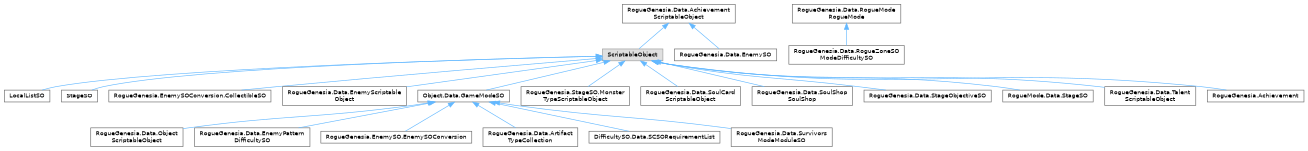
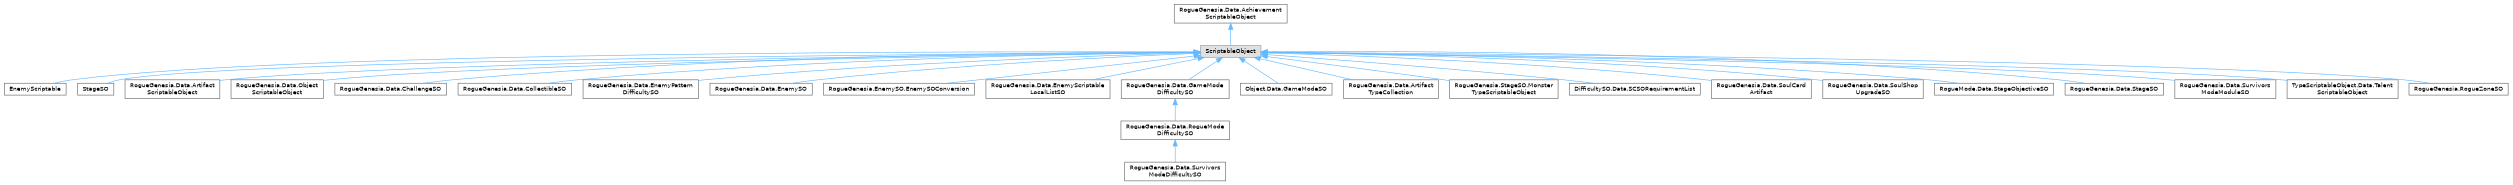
node "RogueGenesia.Data.RogueMode RogueMode": label "RogueGenesia.Data.RogueMode RogueMode" -> "RogueGenesia.Data.RogueMode DifficultySO"
edge "RogueGenesia.Data.EnemySO" -> "RogueGenesia.Data.Achievement ScriptableObject": now "RogueGenesia.Data.EnemySO" -> "ScriptableObject"
node "RogueGenesia.Data.RogueZoneSO ModeDifficultySO": label "RogueGenesia.Data.RogueZoneSO ModeDifficultySO" -> "RogueGenesia.Data.Survivors ModeDifficultySO"
node "RogueGenesia.Data.Artifact ScriptableObject": added
node "RogueGenesia.Data.ChallengeSO": added
node "RogueGenesia.Data.GameMode DifficultySO": added
node "LocalListSO": label "LocalListSO" -> "EnemyScriptable"
node "RogueGenesia.EnemySOConversion.CollectibleSO": label "RogueGenesia.EnemySOConversion.CollectibleSO" -> "RogueGenesia.Data.CollectibleSO"
node "RogueGenesia.Data.EnemyScriptable Object": label "RogueGenesia.Data.EnemyScriptable Object" -> "RogueGenesia.Data.EnemyScriptable LocalListSO"
node "RogueGenesia.Data.SoulCard ScriptableObject": label "RogueGenesia.Data.SoulCard ScriptableObject" -> "RogueGenesia.Data.SoulCard Artifact"
node "RogueGenesia.Data.SoulShop SoulShop": label "RogueGenesia.Data.SoulShop SoulShop" -> "RogueGenesia.Data.SoulShop UpgradeSO"
node "RogueGenesia.Data.StageObjectiveSO": label "RogueGenesia.Data.StageObjectiveSO" -> "RogueMode.Data.StageObjectiveSO"
node "RogueMode.Data.StageSO": label "RogueMode.Data.StageSO" -> "RogueGenesia.Data.StageSO"
node "RogueGenesia.Data.Talent ScriptableObject": label "RogueGenesia.Data.Talent ScriptableObject" -> "TypeScriptableObject.Data.Talent ScriptableObject"
node "RogueGenesia.Achievement": label "RogueGenesia.Achievement" -> "RogueGenesia.RogueZoneSO"
edge "RogueGenesia.Data.EnemyPattern DifficultySO" -> "Object.Data.GameModeSO": now "RogueGenesia.Data.EnemyPattern DifficultySO" -> "ScriptableObject"
edge "RogueGenesia.Data.Object ScriptableObject" -> "Object.Data.GameModeSO": now "RogueGenesia.Data.Object ScriptableObject" -> "ScriptableObject"
edge "RogueGenesia.Data.Survivors ModeModuleSO" -> "Object.Data.GameModeSO": now "RogueGenesia.Data.Survivors ModeModuleSO" -> "ScriptableObject"
edge "RogueGenesia.Data.Artifact TypeCollection" -> "Object.Data.GameModeSO": now "RogueGenesia.Data.Artifact TypeCollection" -> "ScriptableObject"
edge "DifficultySO.Data.SCSORequirementList" -> "Object.Data.GameModeSO": now "DifficultySO.Data.SCSORequirementList" -> "ScriptableObject"
edge "RogueGenesia.EnemySO.EnemySOConversion" -> "Object.Data.GameModeSO": now "RogueGenesia.EnemySO.EnemySOConversion" -> "ScriptableObject"
